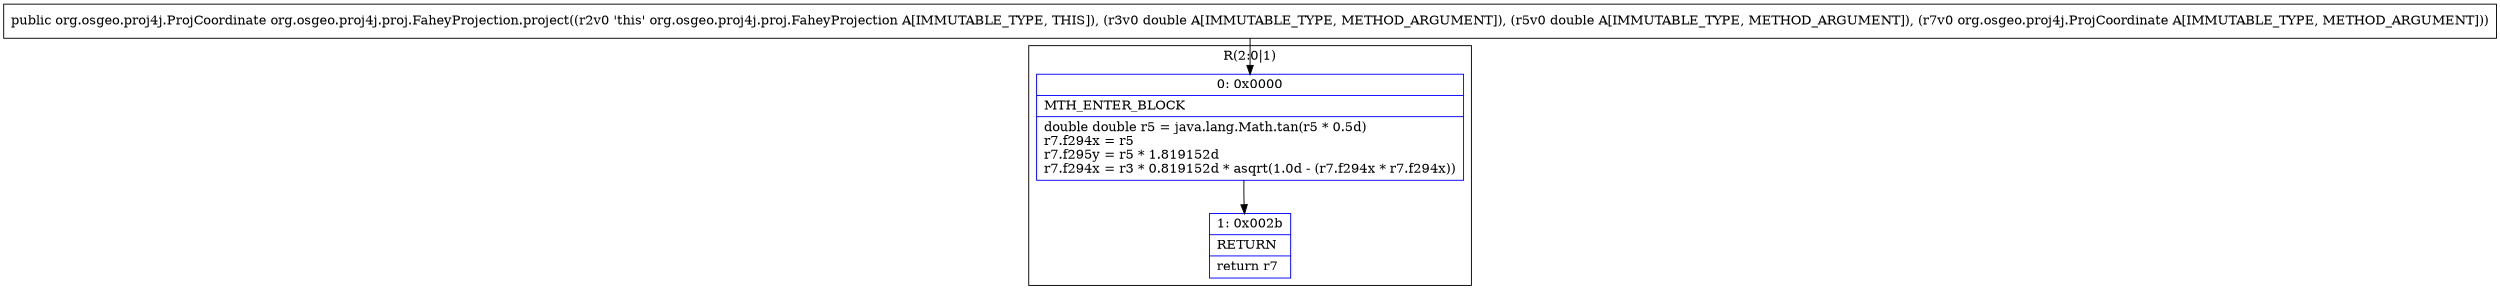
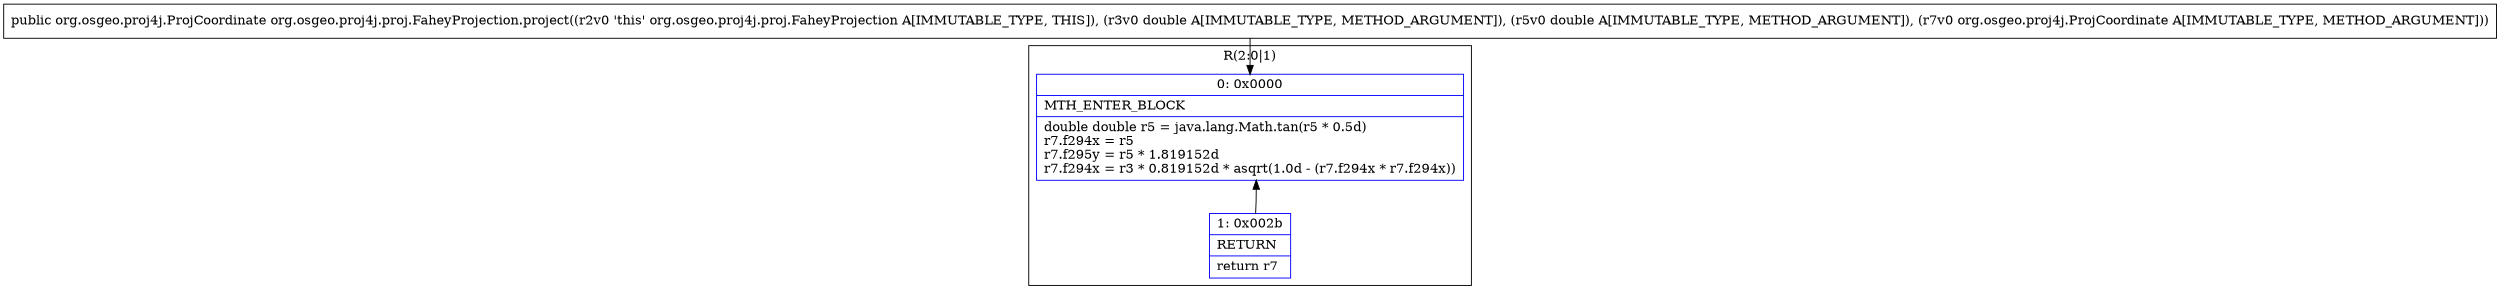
edge "0: 0x0000" -> "1: 0x002b": reversed
